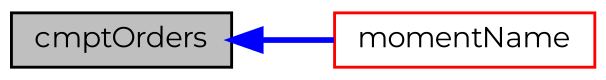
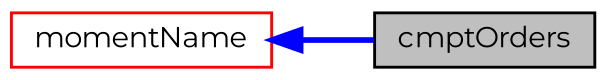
edge "momentName" -> "cmptOrders": reversed
